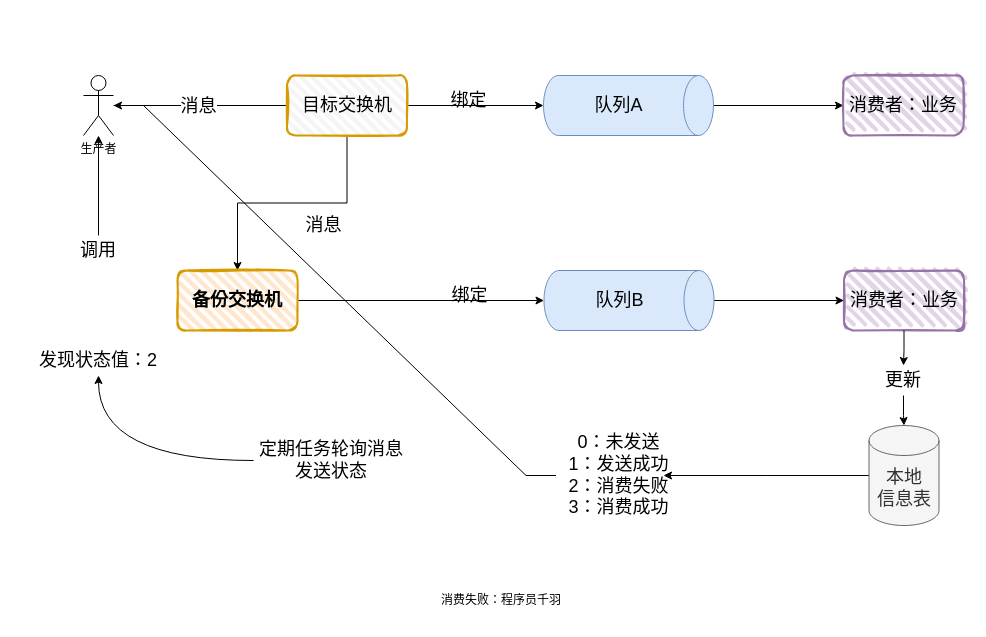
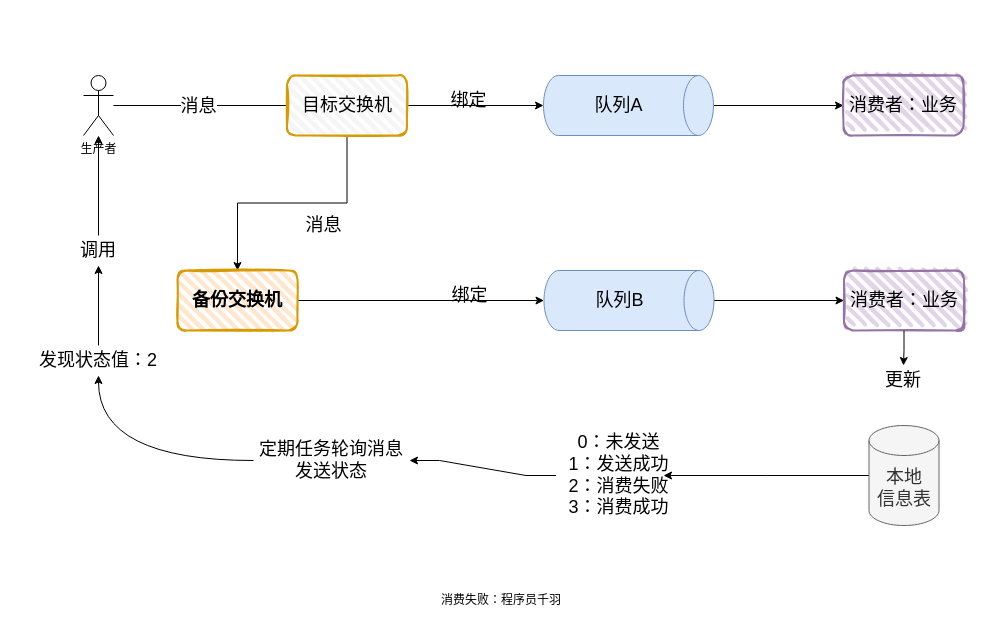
edge "0：未发送 1：发送成功 2：消费失败 3：消费成功" -> "生产者": now "0：未发送 1：发送成功 2：消费失败 3：消费成功" -> "定期任务轮询消息发送状态"
edge "发现状态值：2" -> "调用": added
edge "更新" -> "本地 信息表": removed
